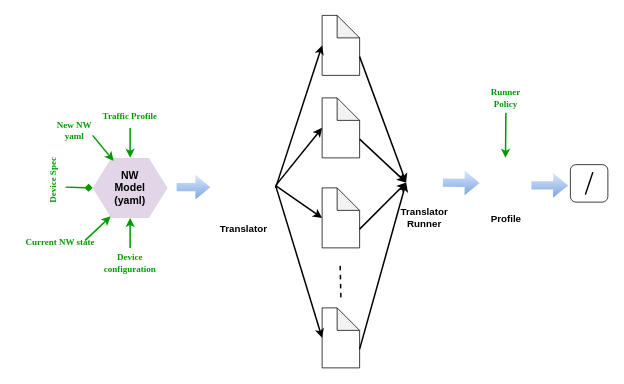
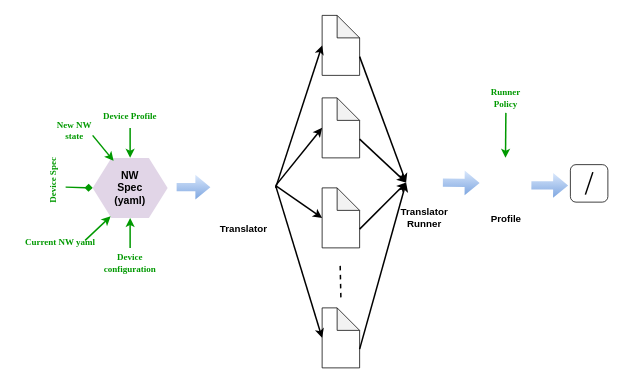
node "Traffic Profile": label "Traffic Profile" -> "Device Profile"
node "New NW yaml": label "New NW yaml" -> "New NW state"
node "NW Model (yaml)": label "NW Model (yaml)" -> "NW Spec (yaml)"
node "Current NW state": label "Current NW state" -> "Current NW yaml"
